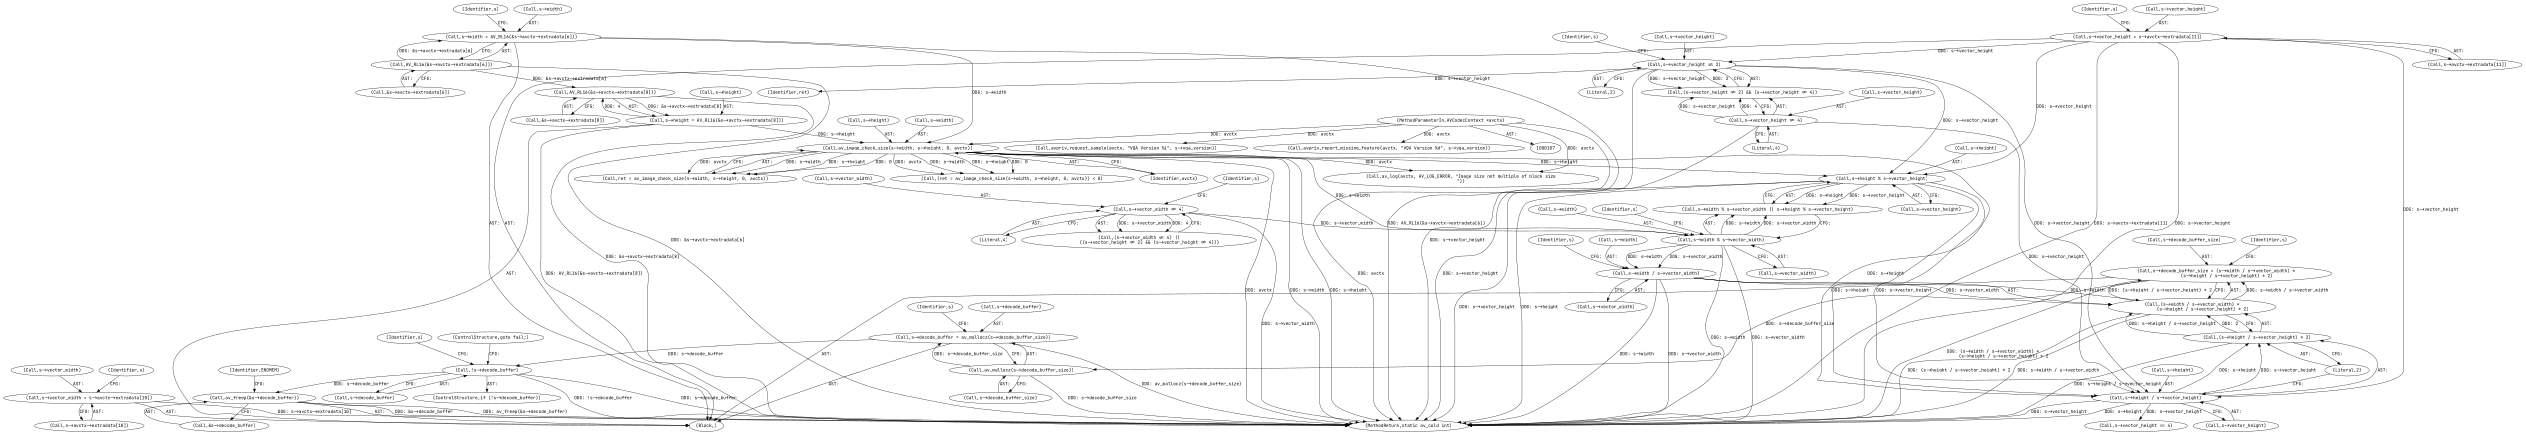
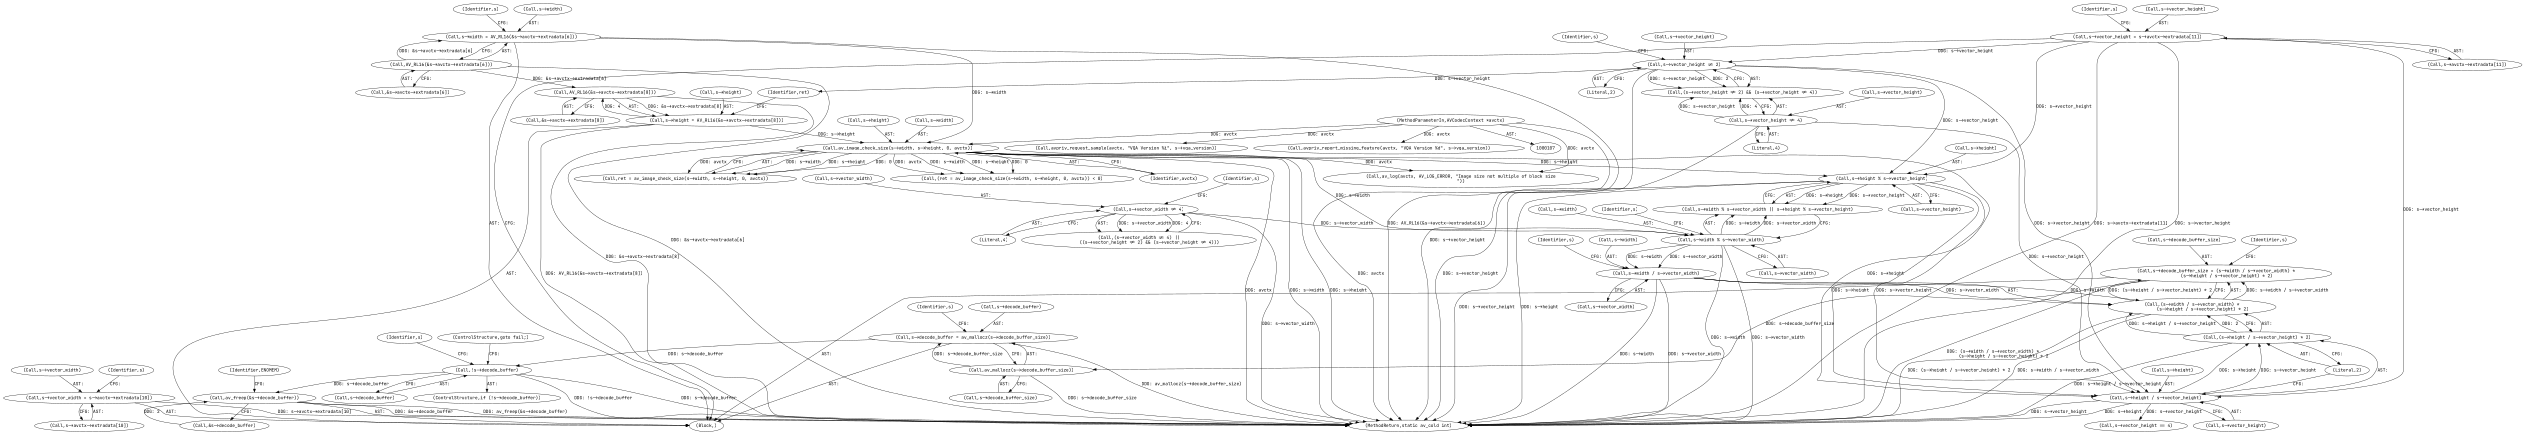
edge "(Identifier,ret)" -> "(Call,s->height = AV_RL16(&s->avctx->extradata[8]))": added, label "CFG:"
edge "(Call,s->vector_height = s->avctx->extradata[11])" -> "(Block,)": label "AST: " -> "CFG: "
edge "(Call,&s->decode_buffer)" -> "(Call,av_freep(&s->decode_buffer))": label "AST: " -> "DDG: 2"
